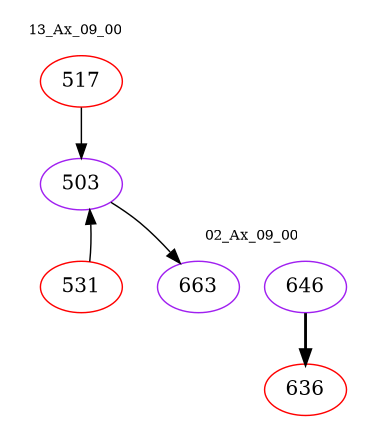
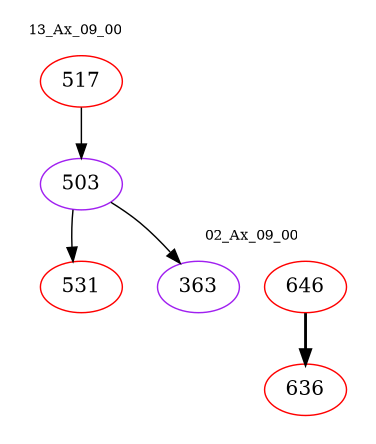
edge "531" -> "503": reversed
node "663": label "663" -> "363"
node "646": color purple -> red
